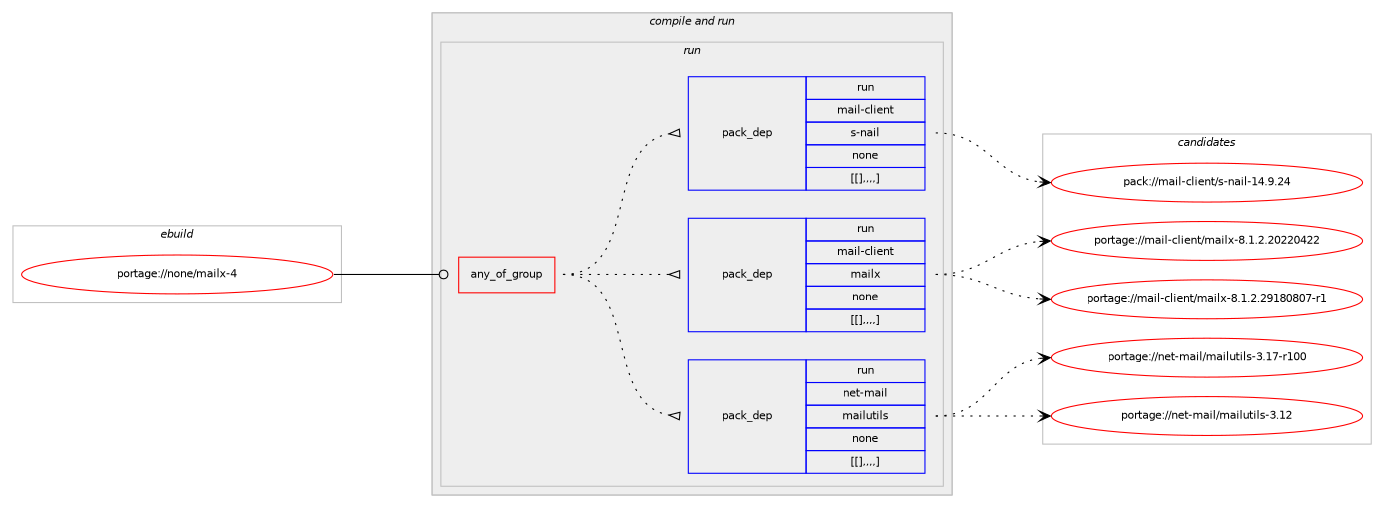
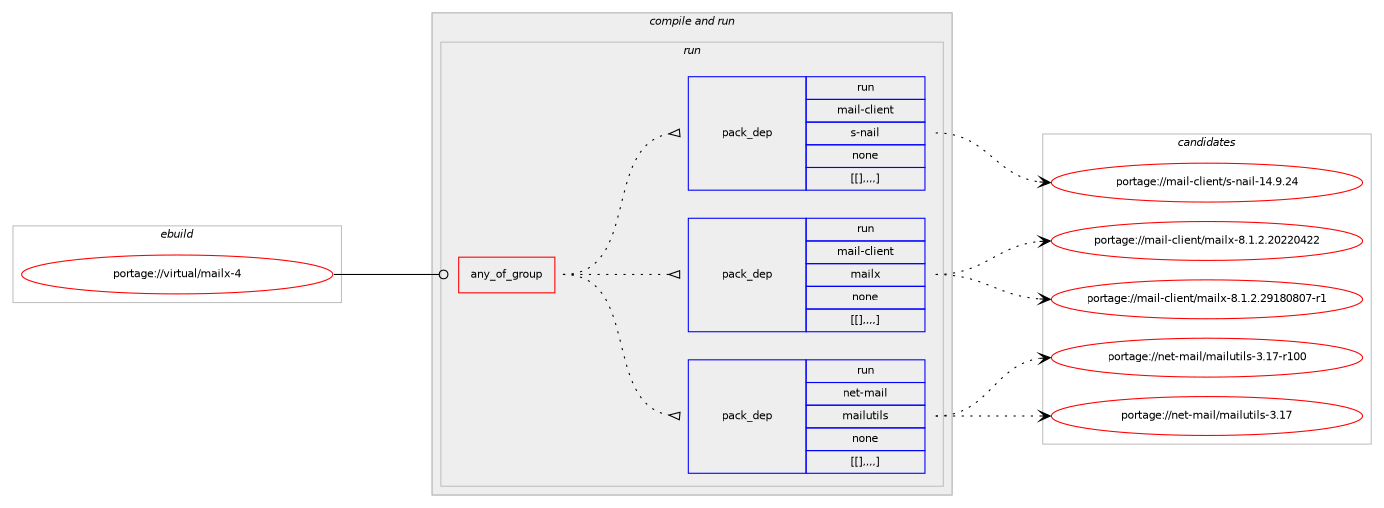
node "pack://mail-client/s-nail-14.9.24": label "pack://mail-client/s-nail-14.9.24" -> "portage://mail-client/s-nail-14.9.24"
node "portage://none/mailx-4": label "portage://none/mailx-4" -> "portage://virtual/mailx-4"
node "portage://net-mail/mailutils-3.12": label "portage://net-mail/mailutils-3.12" -> "portage://net-mail/mailutils-3.17"
